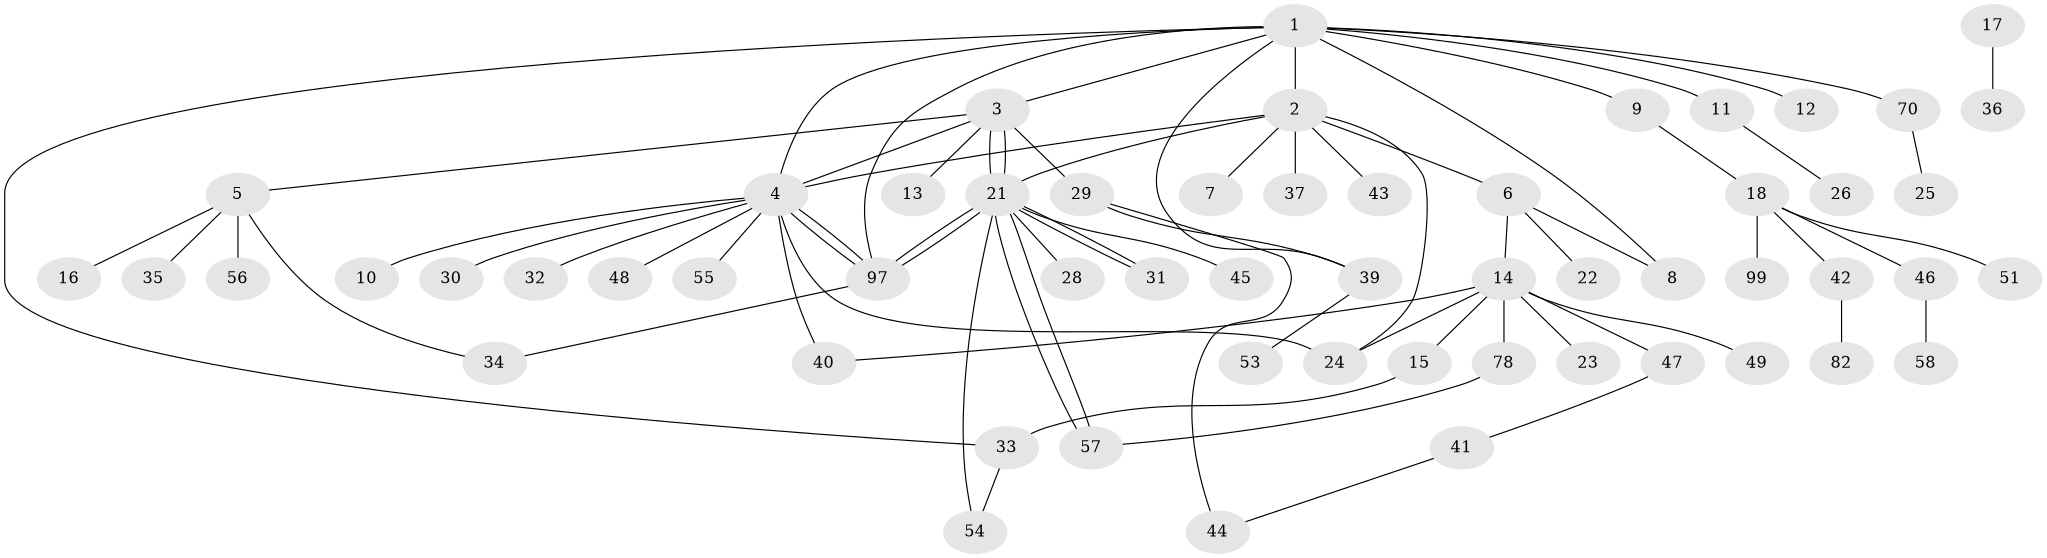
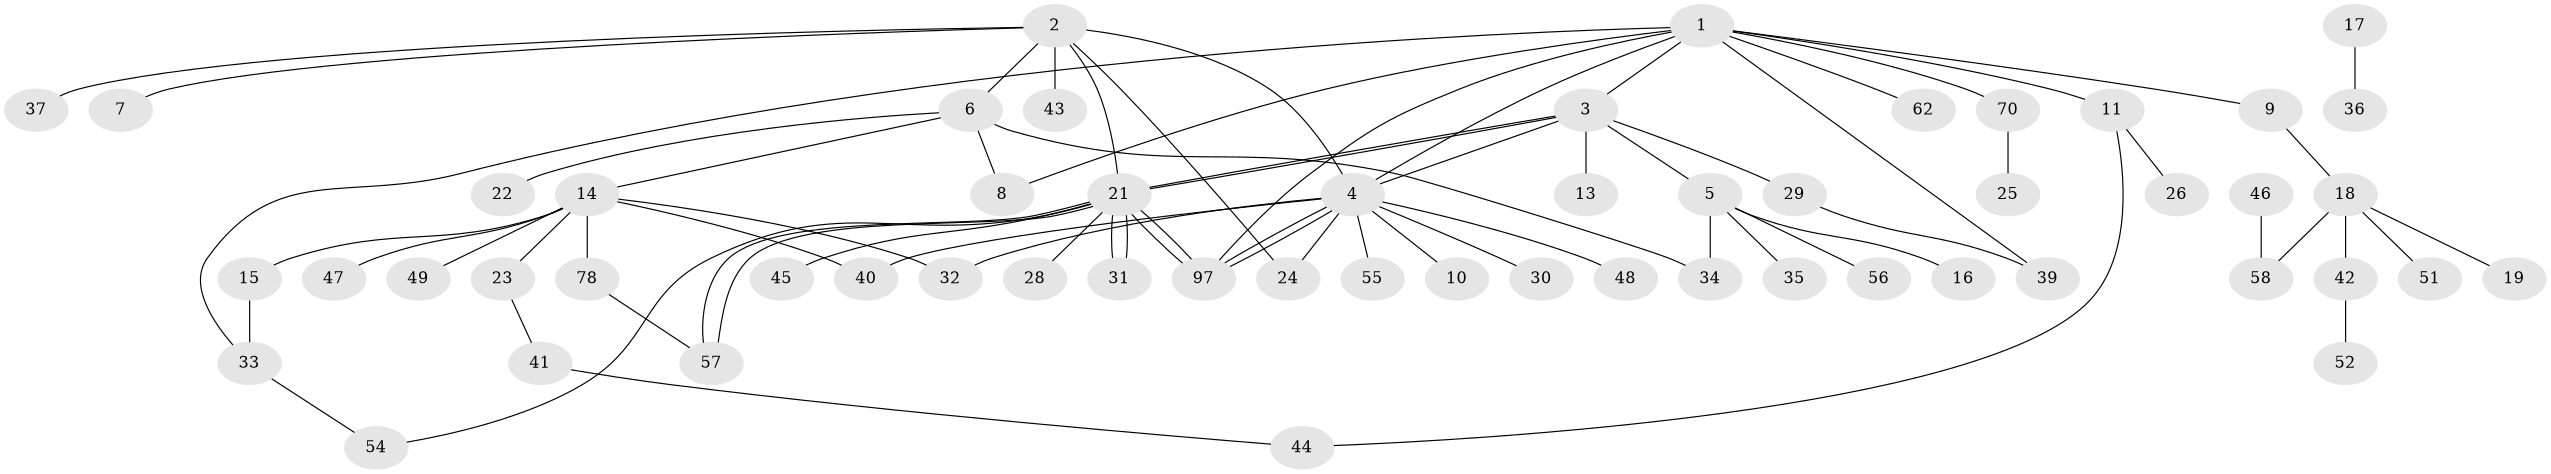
edge "1" -- "2": removed
node "12": label "12" -> "62"
edge "18" -- "46": now "18" -- "58"
node "99": label "99" -> "19"
edge "29" -- "44": now "11" -- "44"
edge "97" -- "34": now "6" -- "34"
edge "14" -- "24": now "14" -- "32"
node "53": removed
node "82": label "82" -> "52"
edge "47" -- "41": now "23" -- "41"
